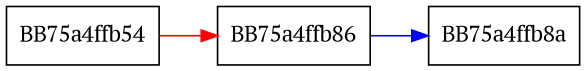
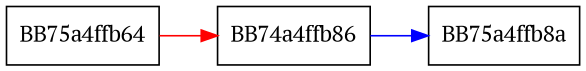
node "BB75a4ffb54": label "BB75a4ffb54" -> "BB75a4ffb64"
node "BB75a4ffb86": label "BB75a4ffb86" -> "BB74a4ffb86"
